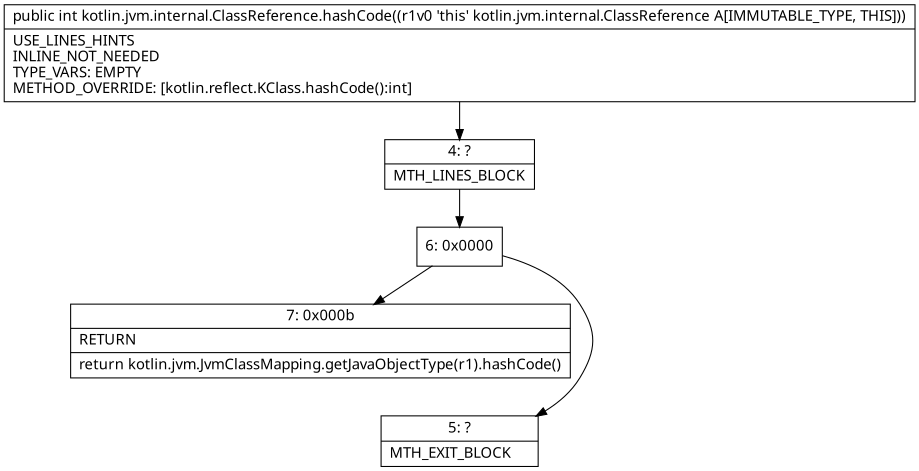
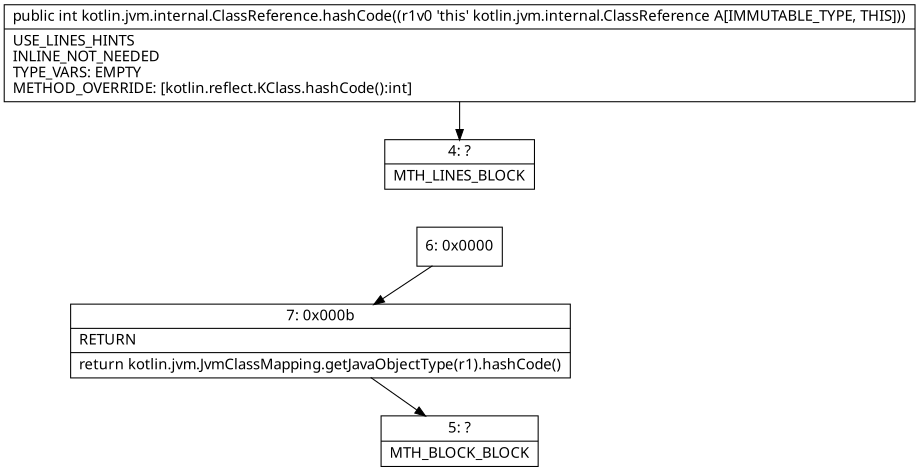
edge "4: ?" -> "6: 0x0000": removed
edge "6: 0x0000" -> "5: ?": now "7: 0x000b" -> "5: ?"
node "5: ?": text "MTH_EXIT_BLOCK" -> "MTH_BLOCK_BLOCK"
